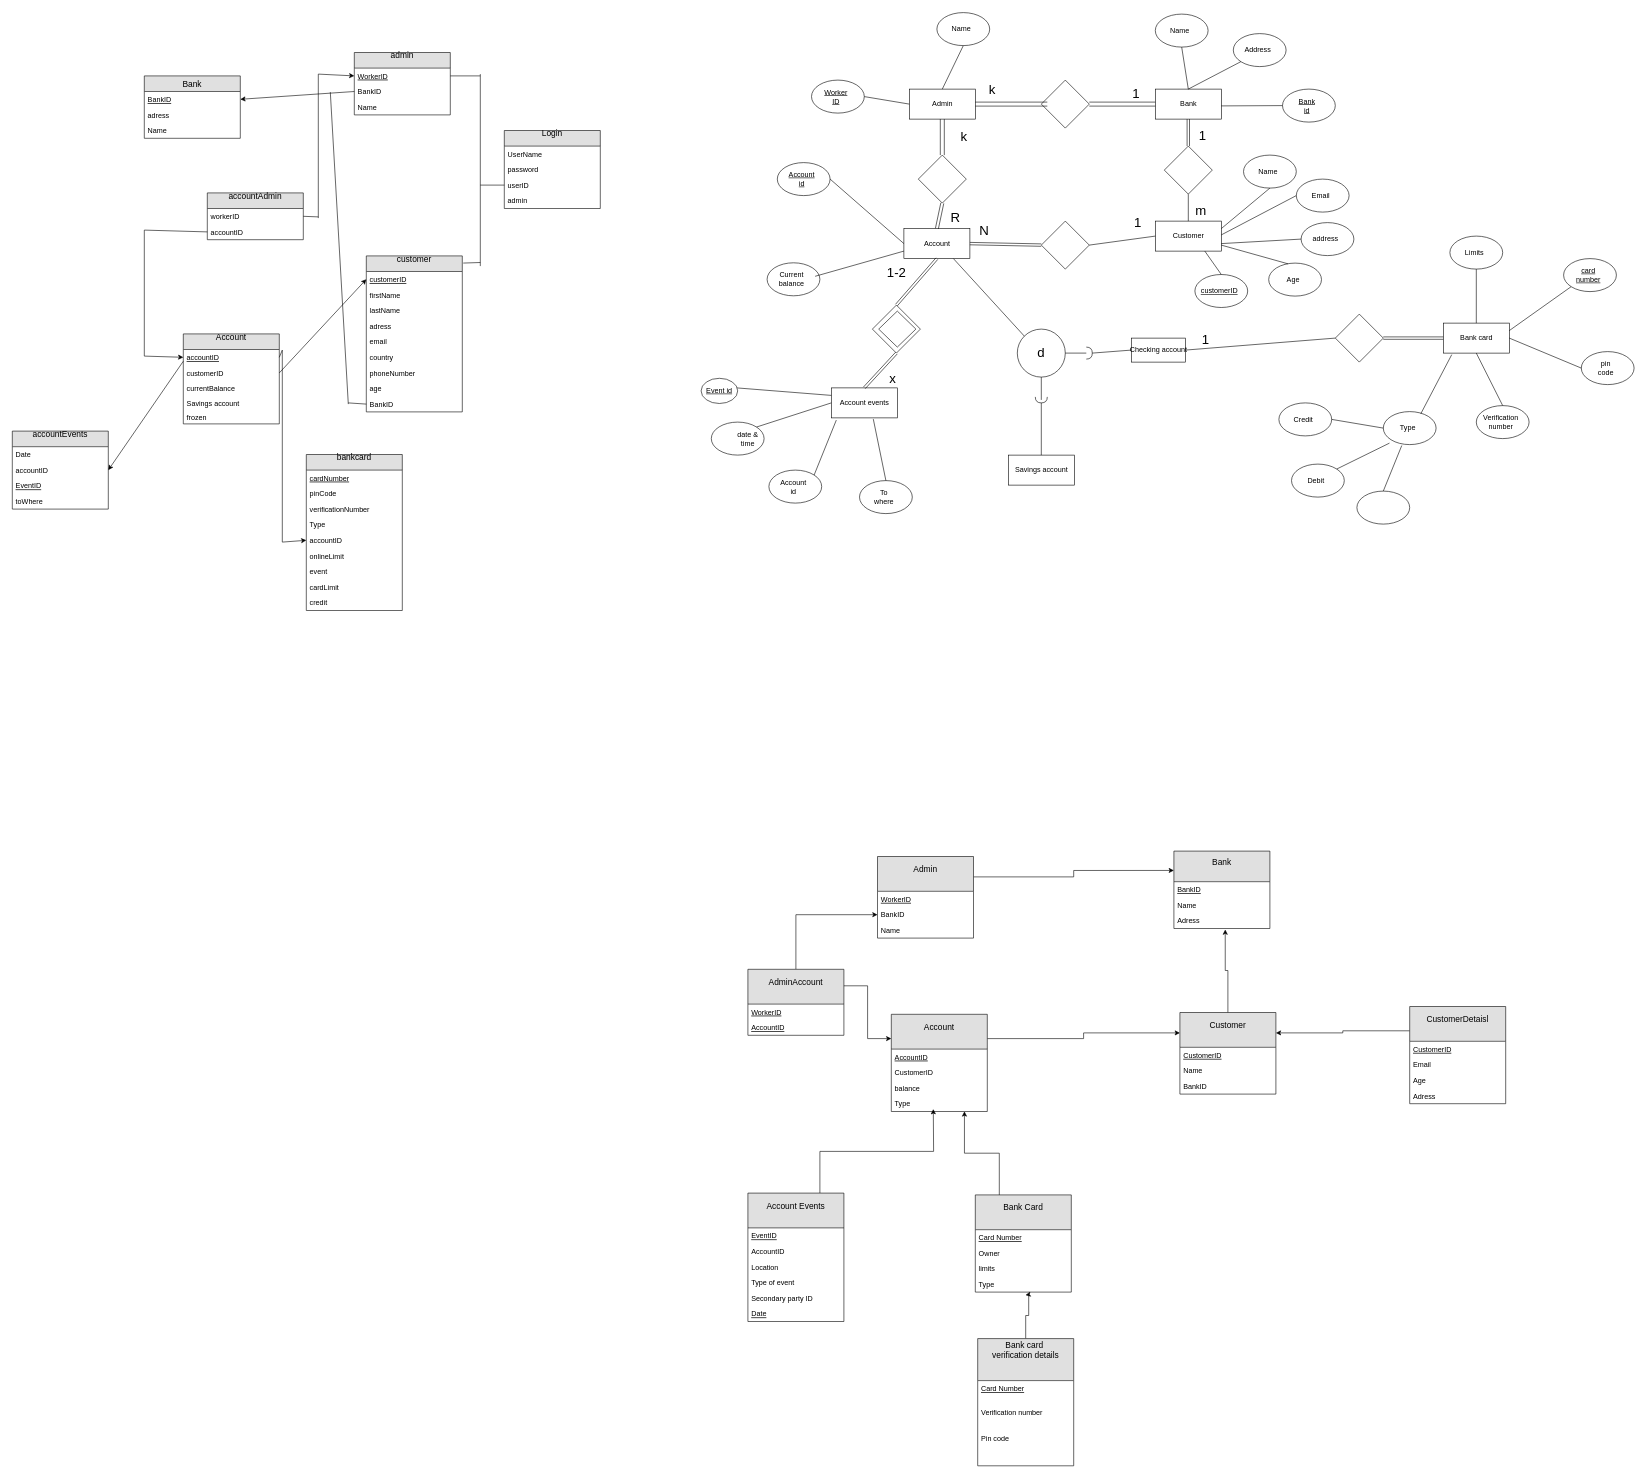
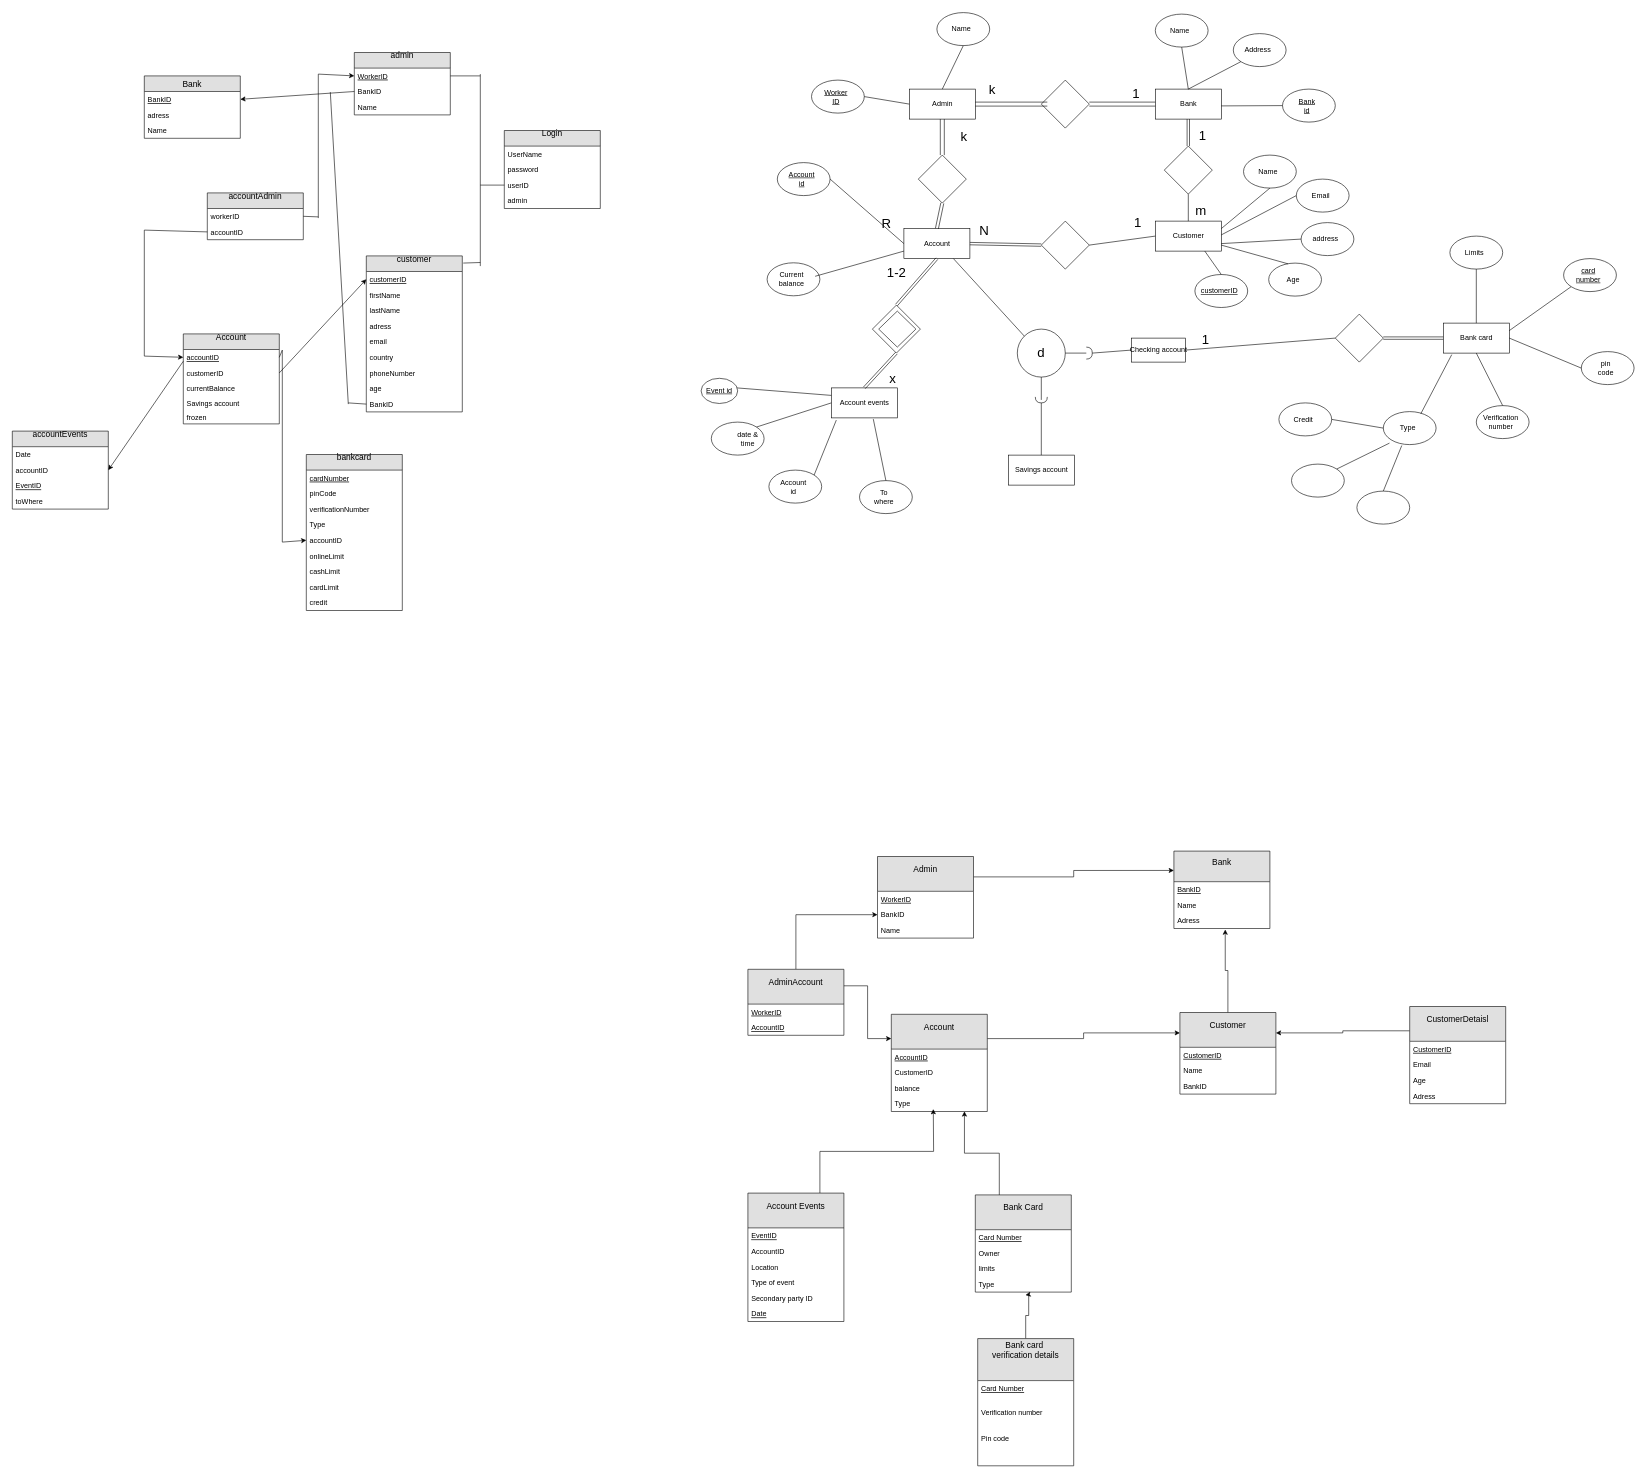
node "R": moved (959, 218) -> (890, 224)
node "Debit": removed
node "event": label "event" -> "cashLimit"
